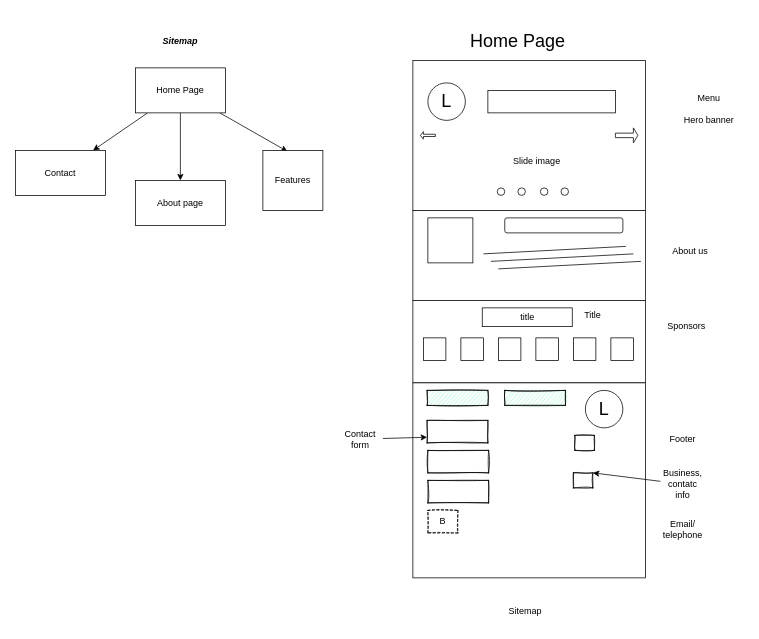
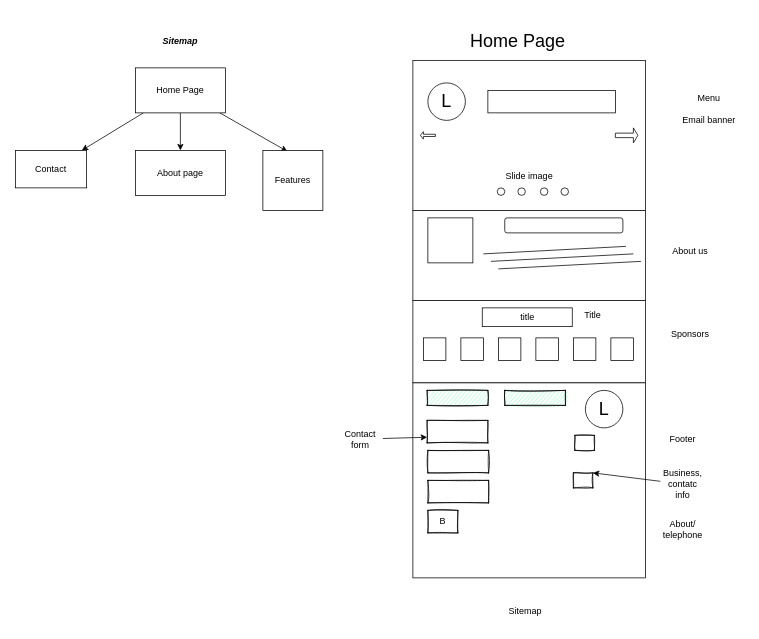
node "Menu Hero banner": label "Menu Hero banner" -> "Menu Email banner"
node "Slide image": moved (537, 158) -> (529, 173)
node "Contact": size 90x45 -> 71x38
node "About page": moved (180, 203) -> (180, 173)
node "Sponsors": moved (687, 327) -> (690, 334)
node "B": style dashed -> solid
node "Email/ telephone": label "Email/ telephone" -> "About/ telephone"
